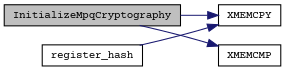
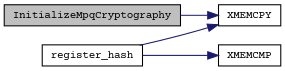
edge "InitializeMpqCryptography" -> "XMEMCMP": now "register_hash" -> "XMEMCMP"
